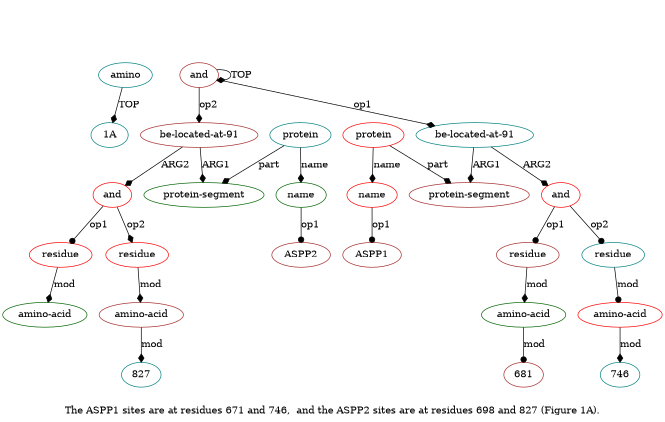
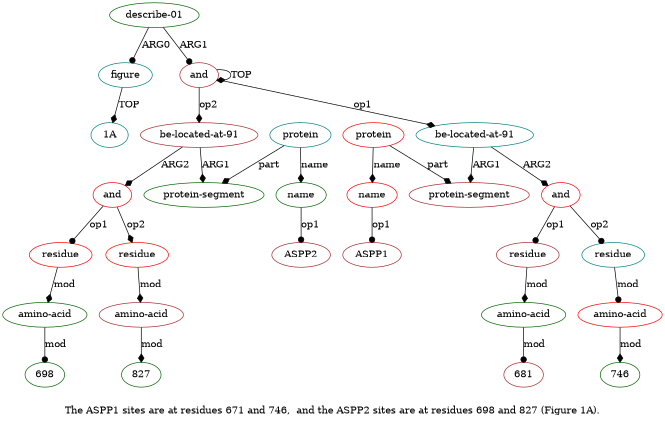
node "describe-01": added
node "amino": label "amino" -> "figure"
node "698": added
node "827": color teal -> darkgreen
node "746": color teal -> darkgreen
